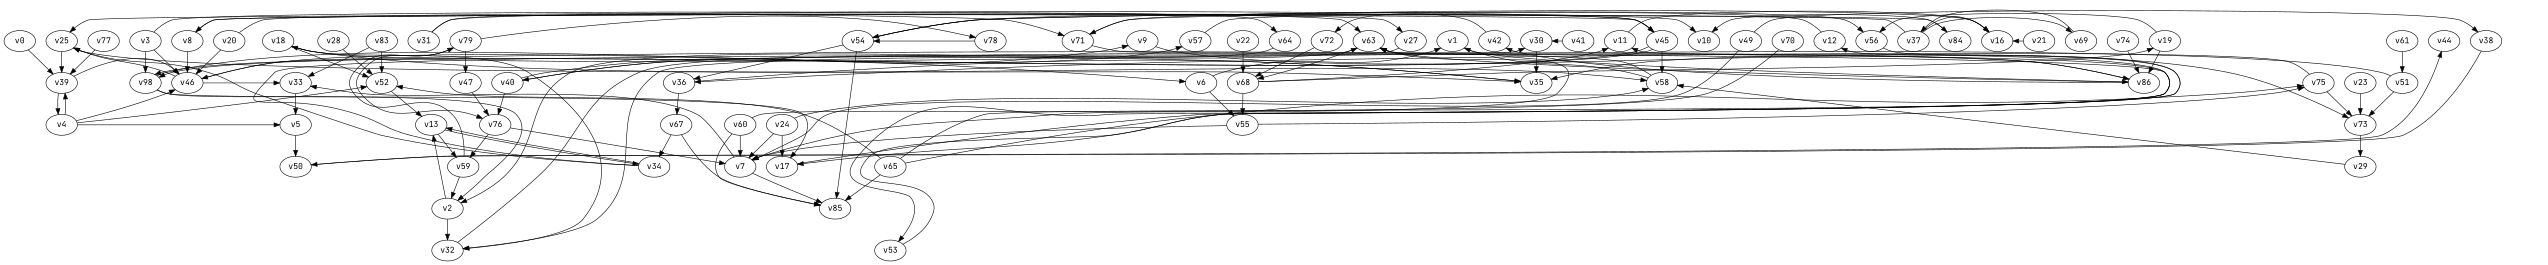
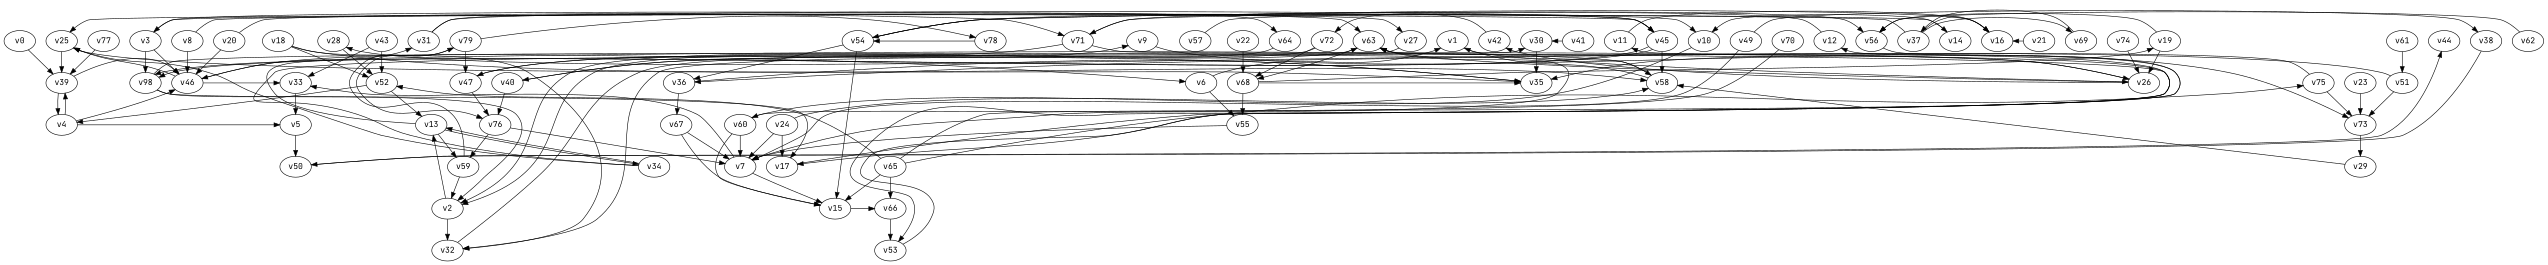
edge "v37" -> "v8": now "v37" -> "v3"
node "v83": label "v83" -> "v43"
node "v84": label "v84" -> "v14"
node "v62": added
edge "v72" -> "v2": added
edge "v51" -> "v18": now "v51" -> "v28"
edge "v98" -> "v57": now "v98" -> "v58"
edge "v71" -> "v47": added
edge "v40" -> "v9": now "v47" -> "v9"
edge "v68" -> "v11": now "v68" -> "v35"
node "v86": label "v86" -> "v26"
edge "v13" -> "v31": added
edge "v10" -> "v60": added
edge "v4" -> "v52": reversed
edge "v55" -> "v75": removed
edge "v67" -> "v34": now "v67" -> "v7"
node "v85": label "v85" -> "v15"
node "v66": added
